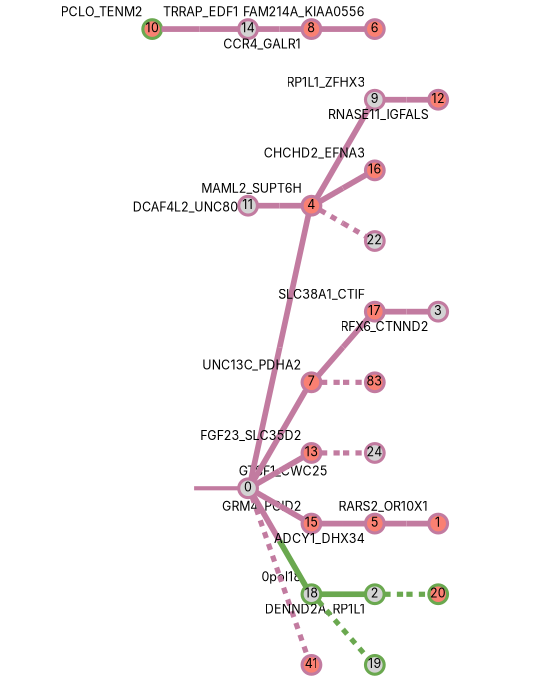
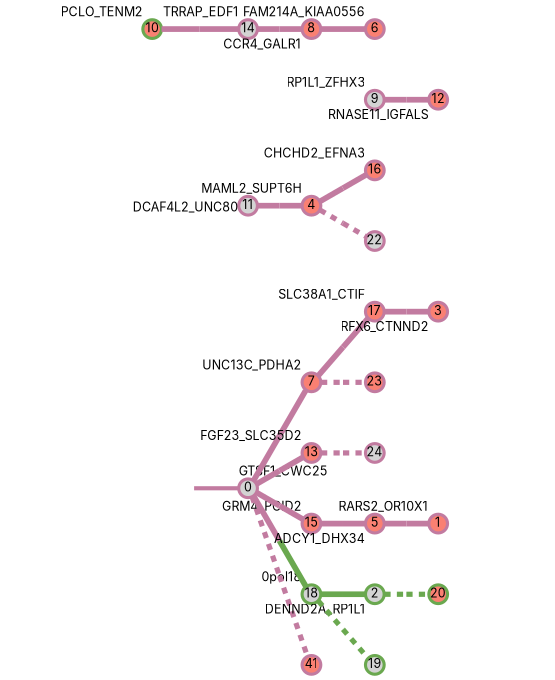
edge "4 MAML2_SUPT6H" -> "9 RP1L1_ZFHX3": removed
node "3 RFX6_CTNND2": fillcolor lightgrey -> salmon
edge "0 GTSF1_CWC25" -> "4 MAML2_SUPT6H": removed
node "83": label "83" -> "23"
